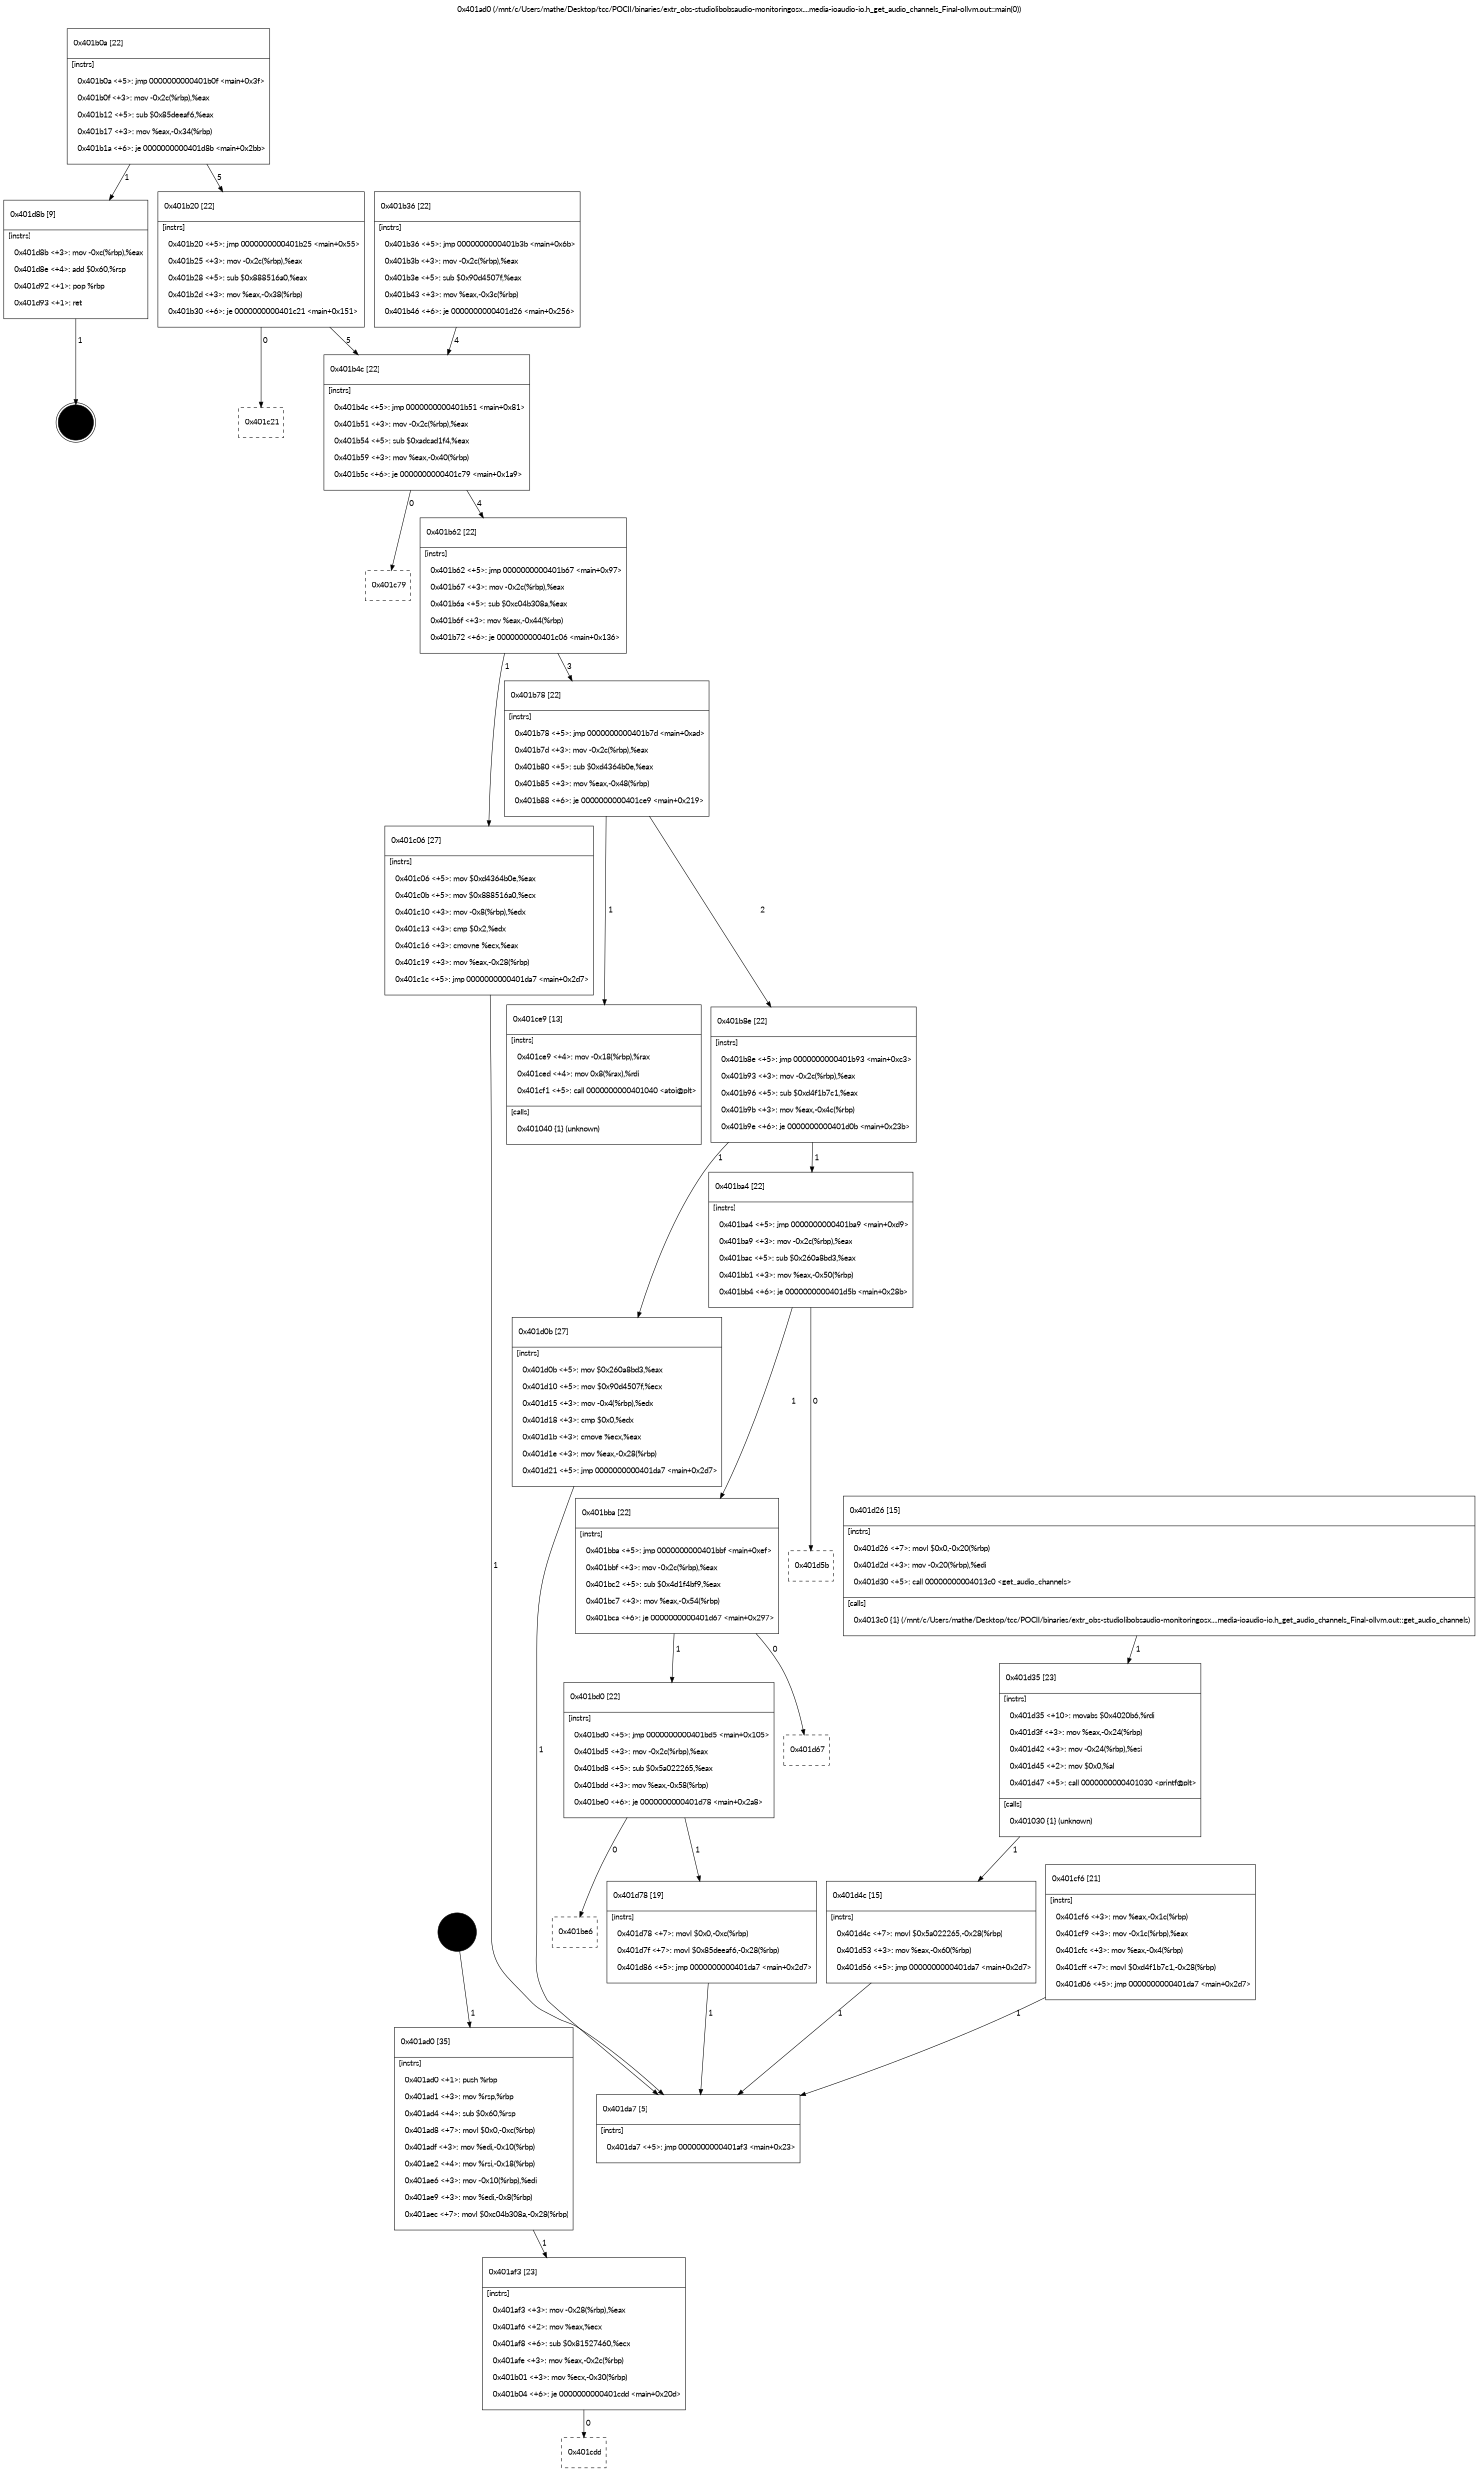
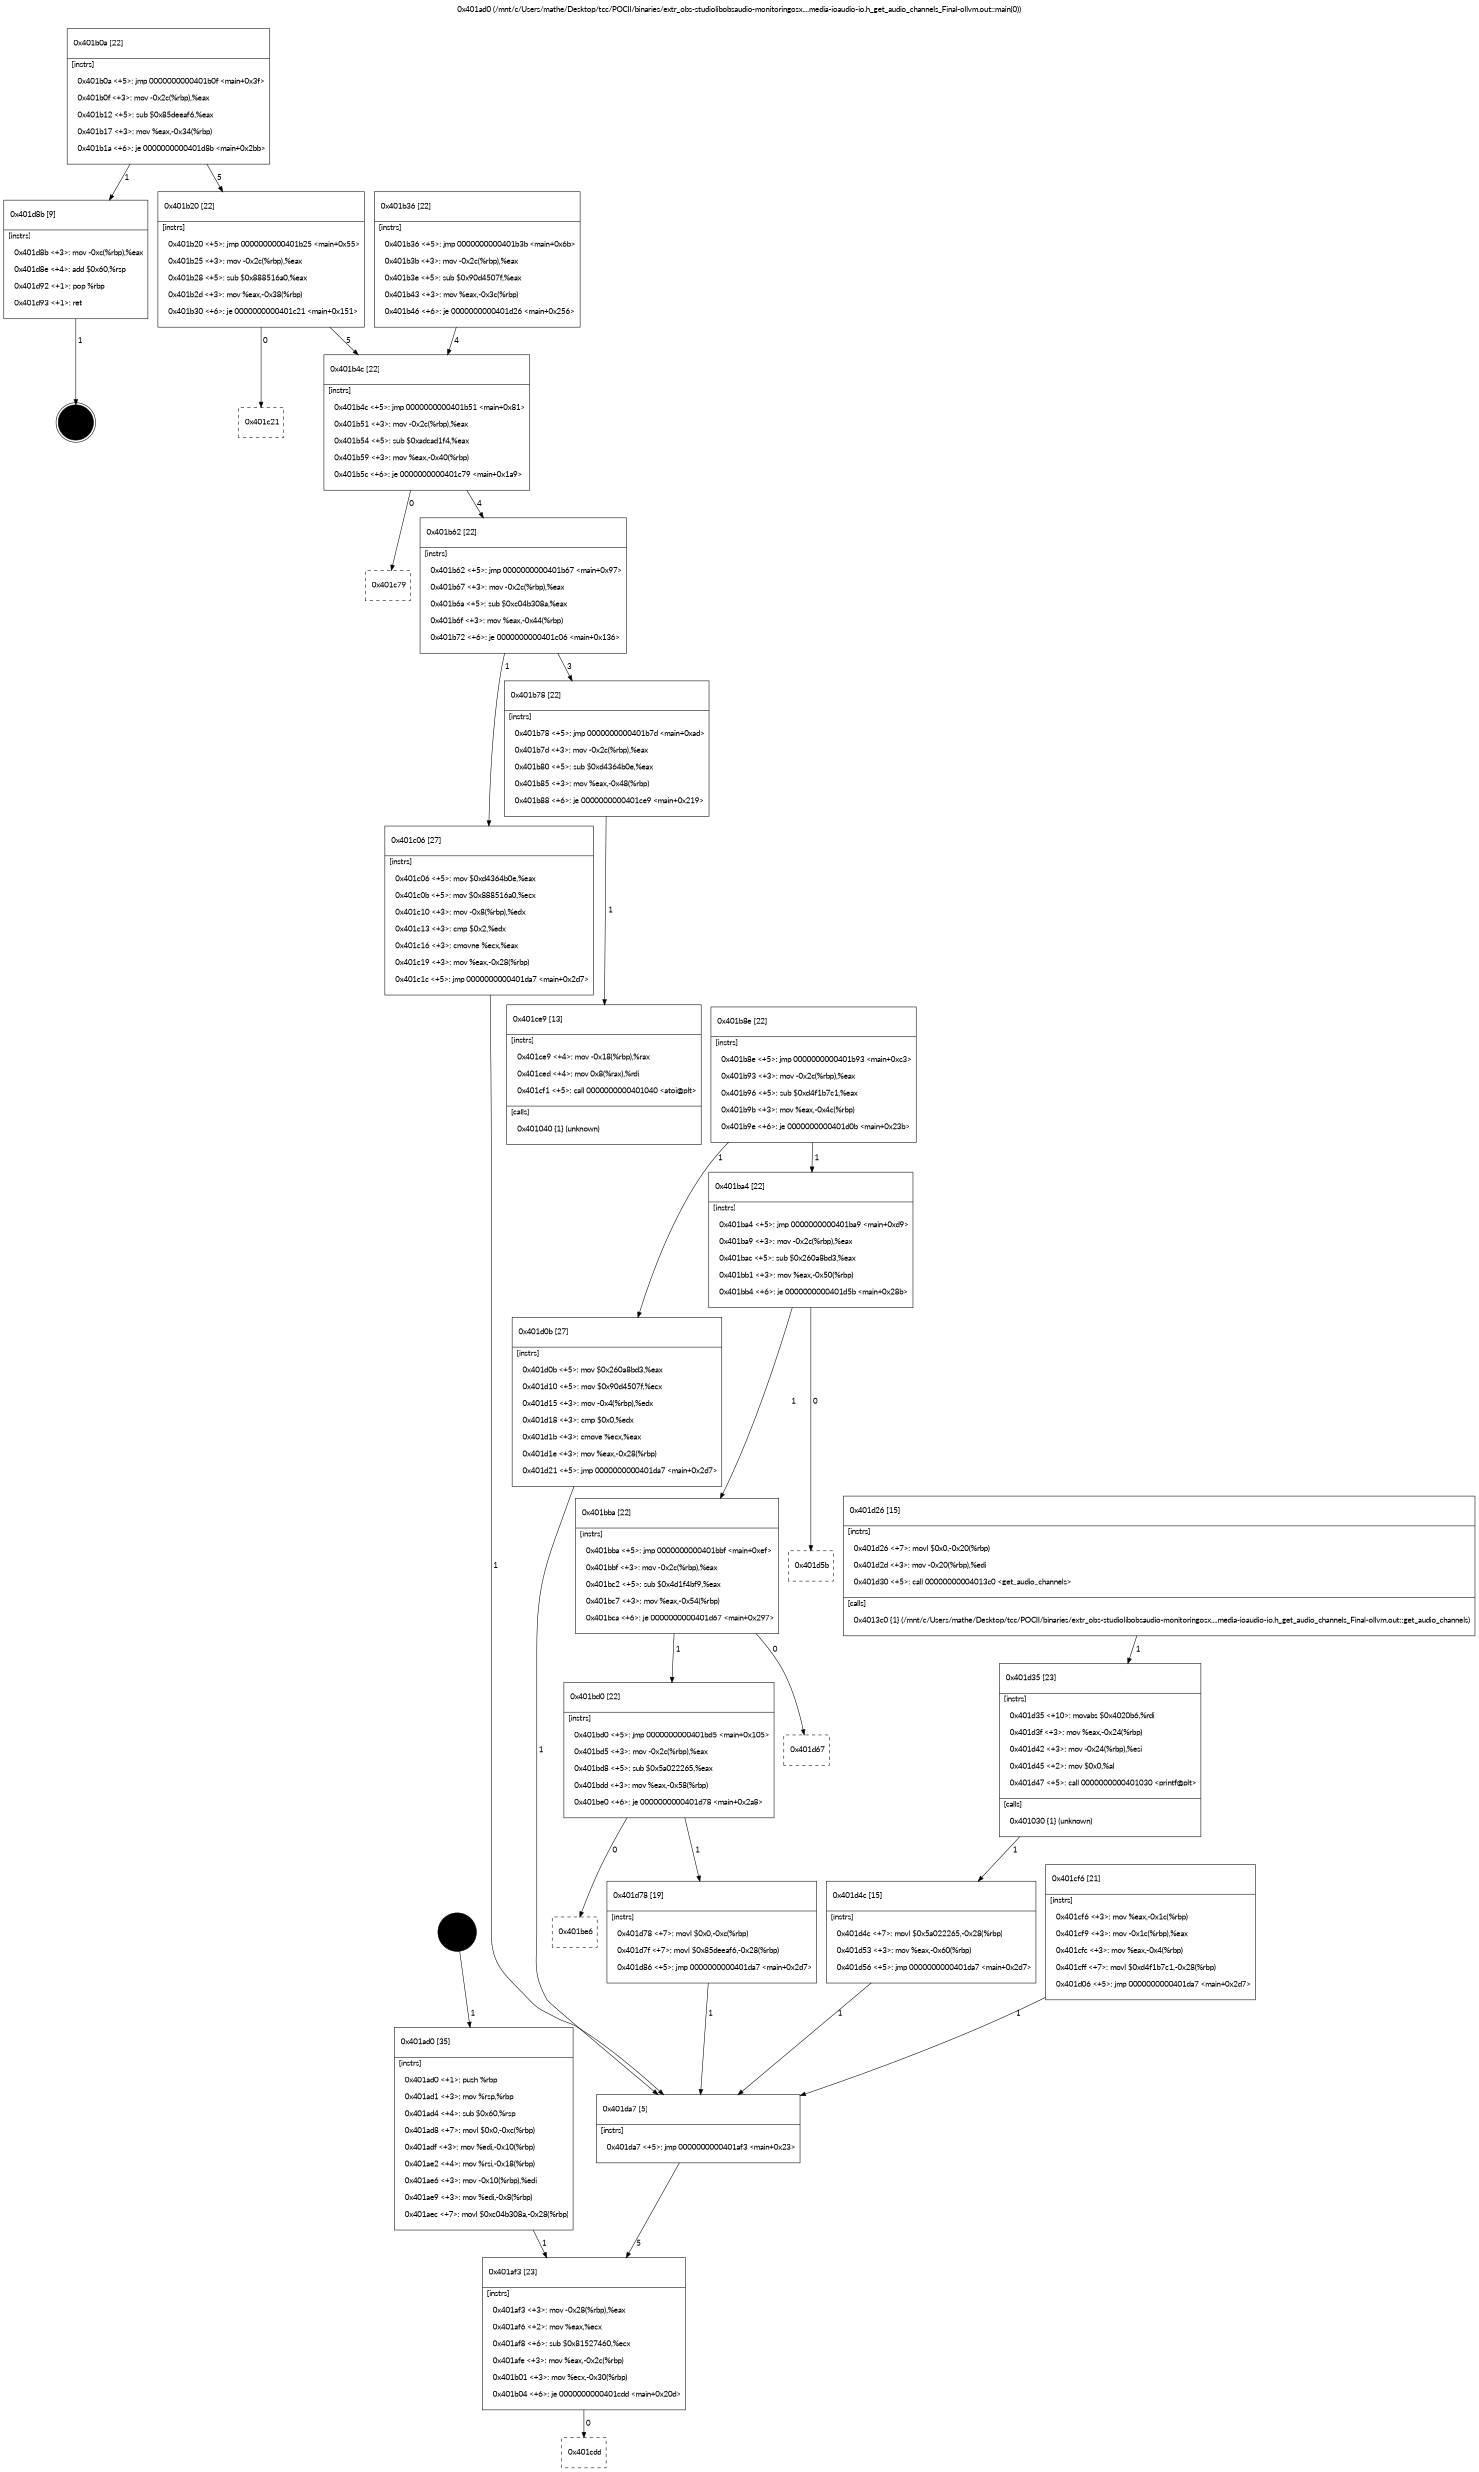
edge "0x401b78 [22]" -> "0x401b8e [22]": removed, label "2"
edge "0x401da7 [5]" -> "0x401af3 [23]": added, label "5"
